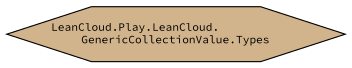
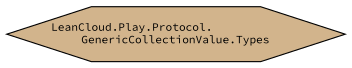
node "LeanCloud.Play.LeanCloud. GenericCollectionValue.Types": label "LeanCloud.Play.LeanCloud. GenericCollectionValue.Types" -> "LeanCloud.Play.Protocol. GenericCollectionValue.Types"
